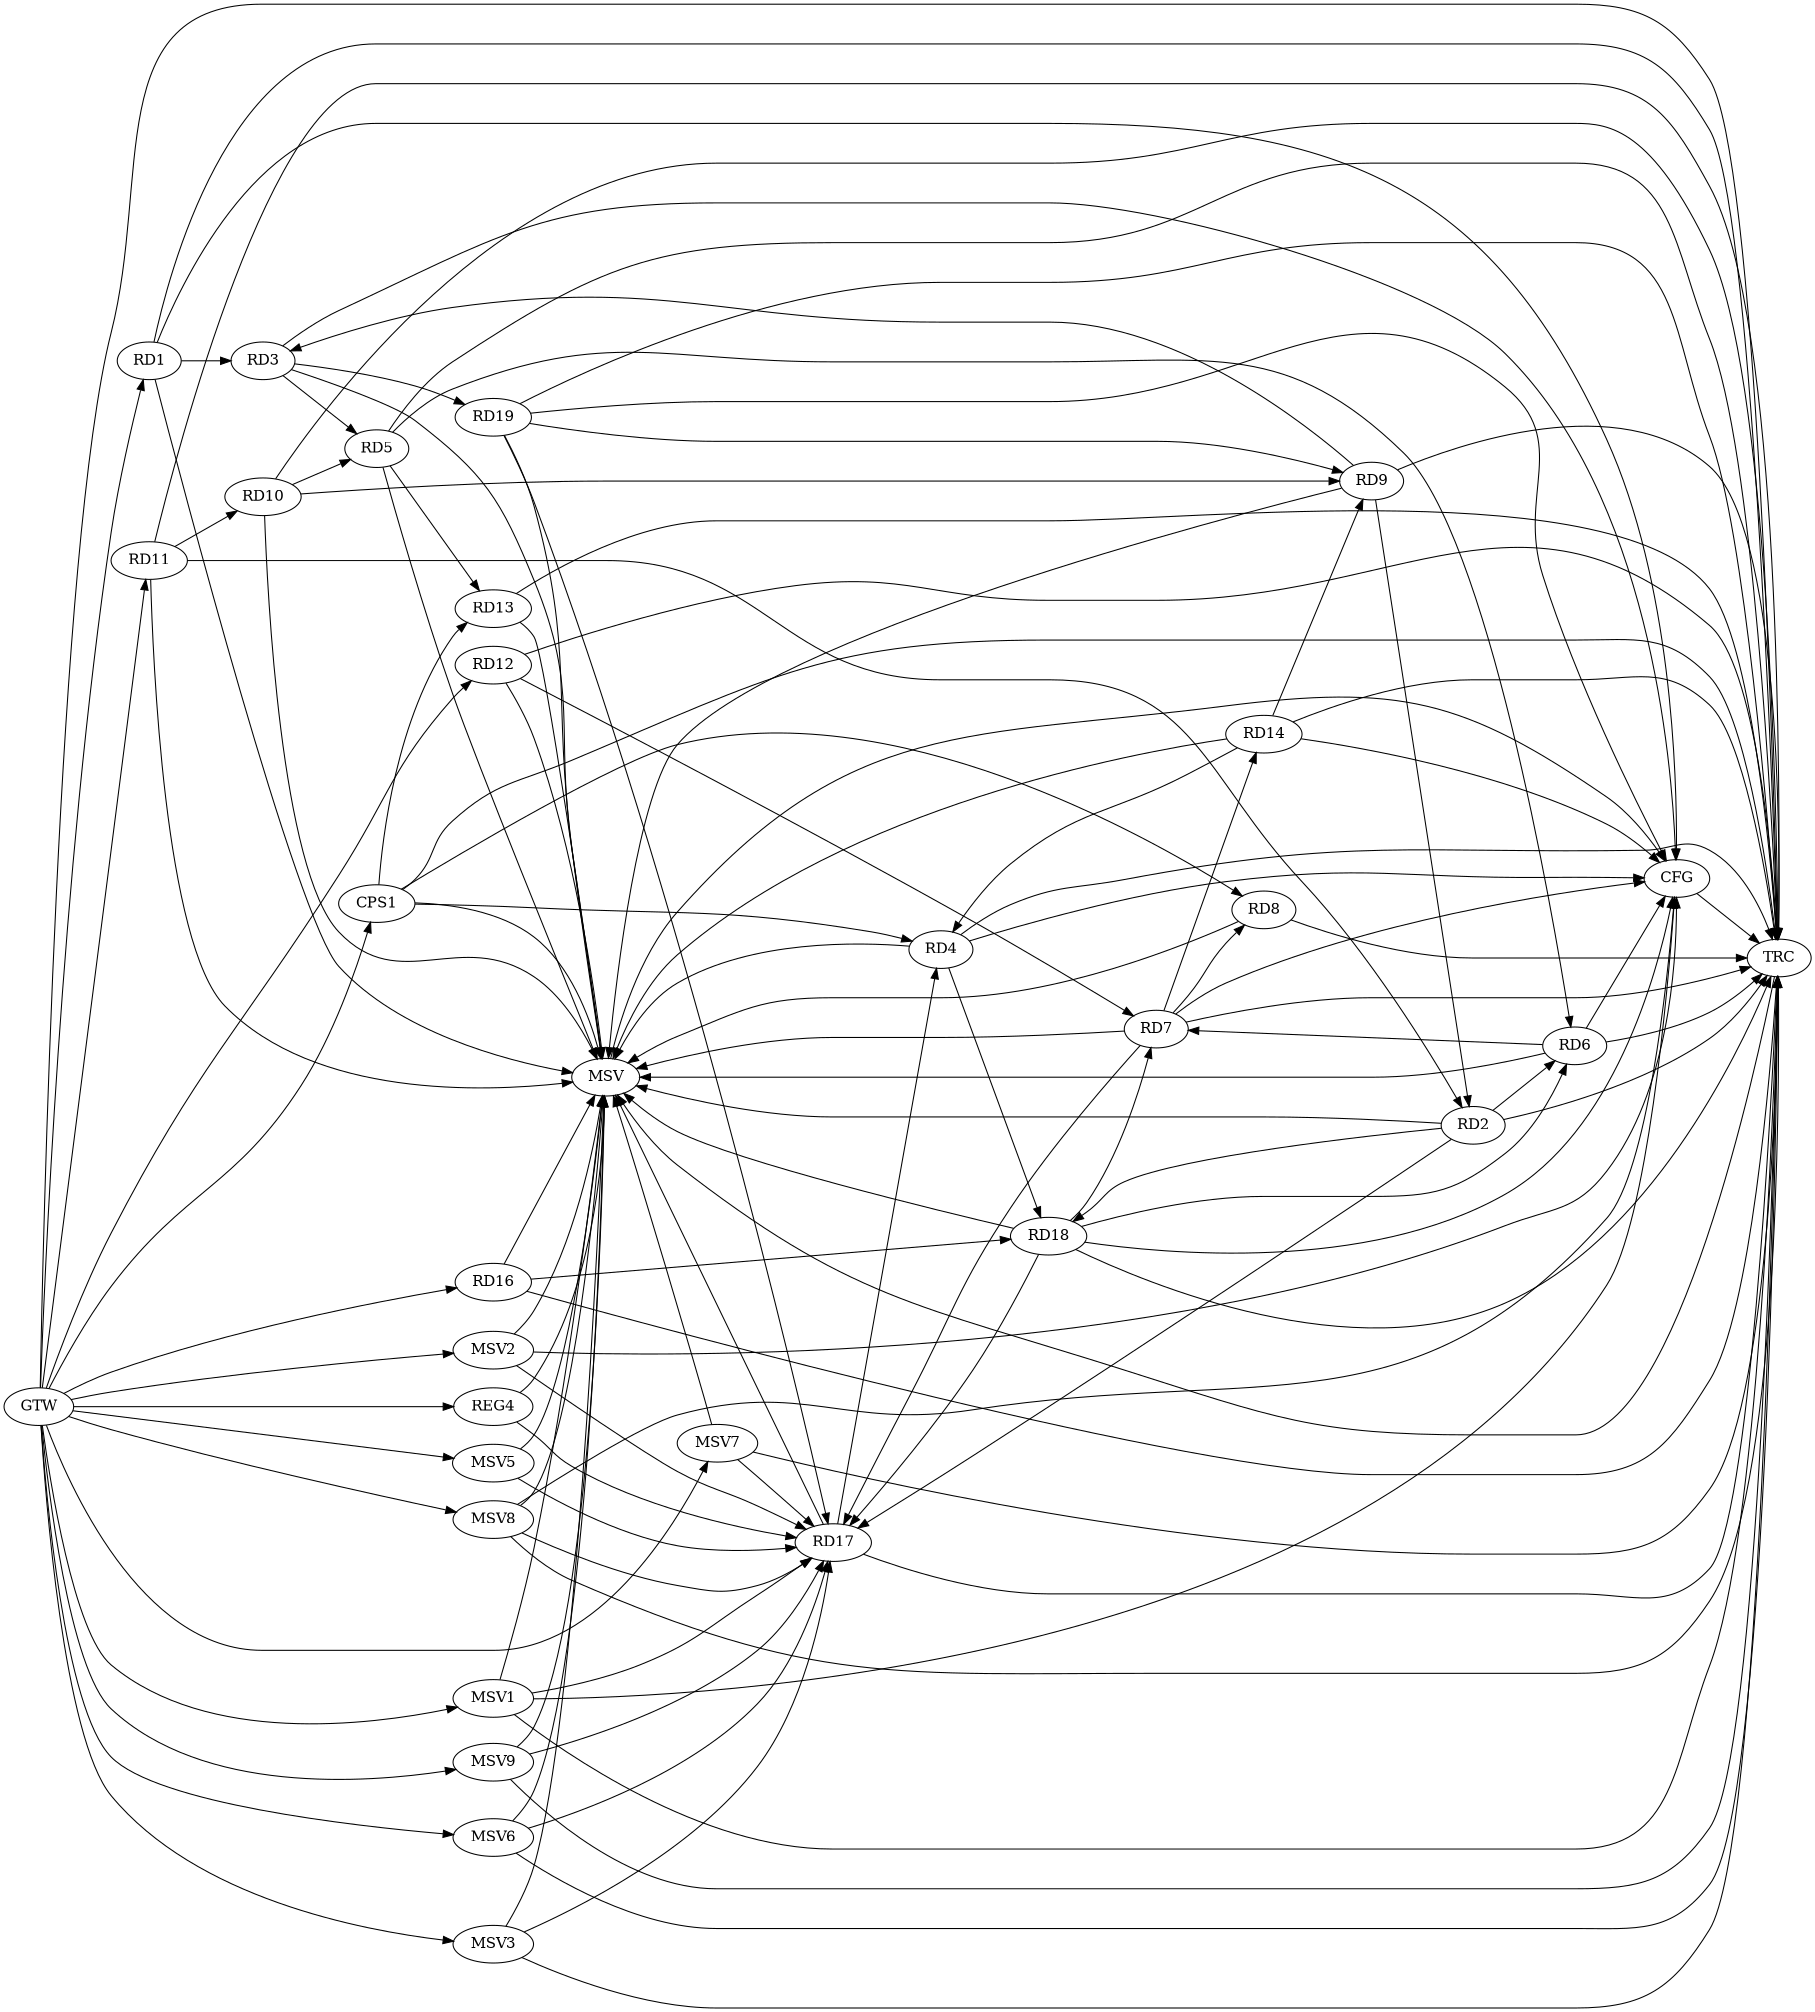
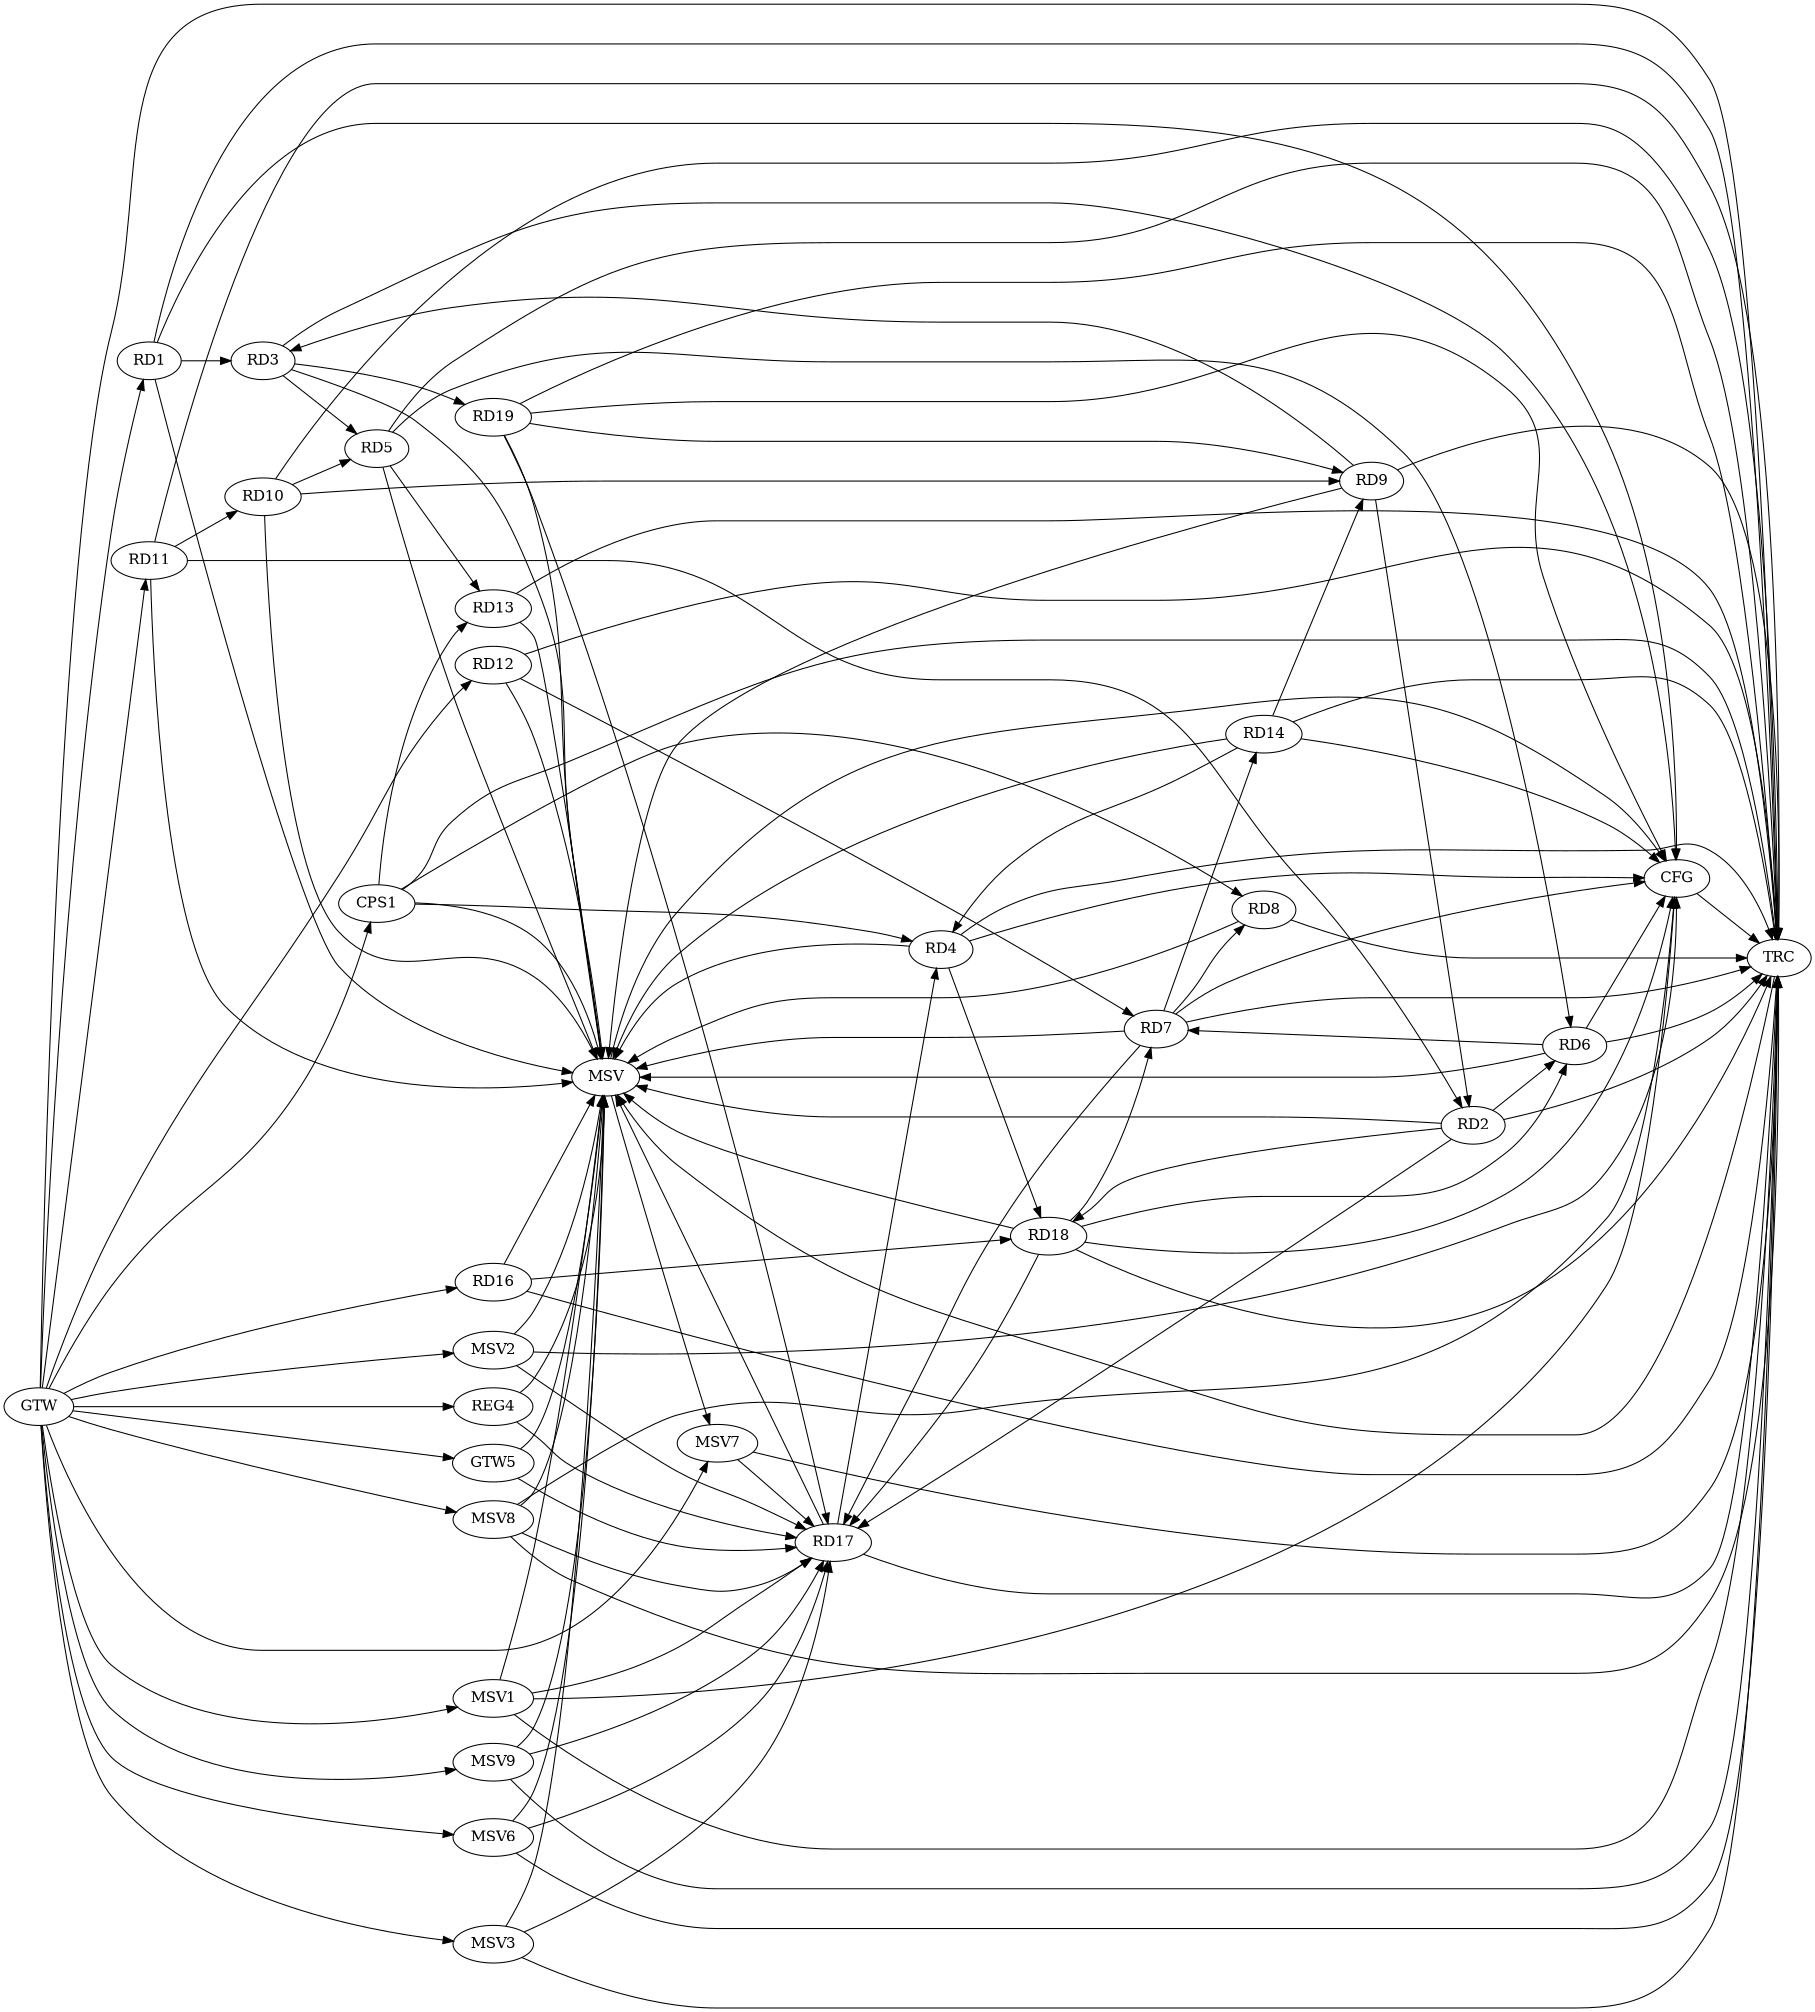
edge "MSV7" -> "MSV": reversed
node "MSV5": label "MSV5" -> "GTW5"
